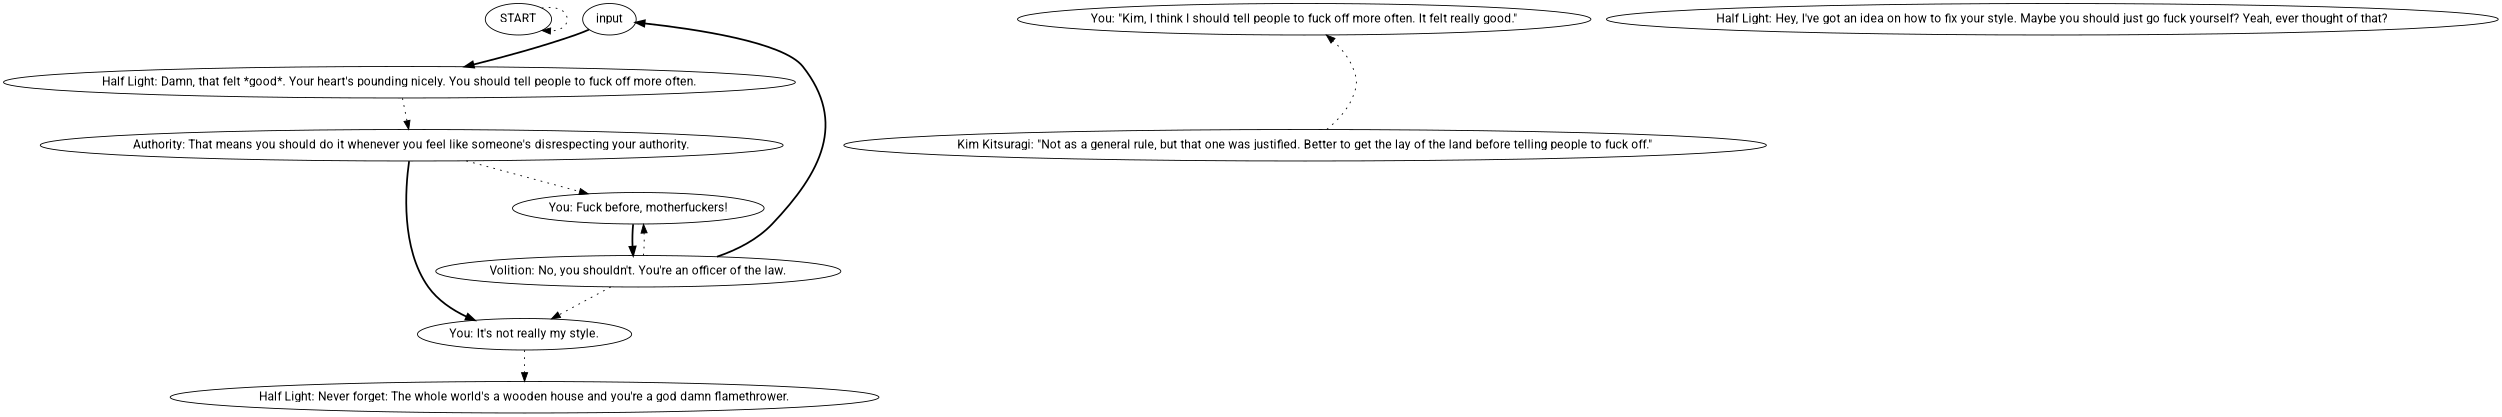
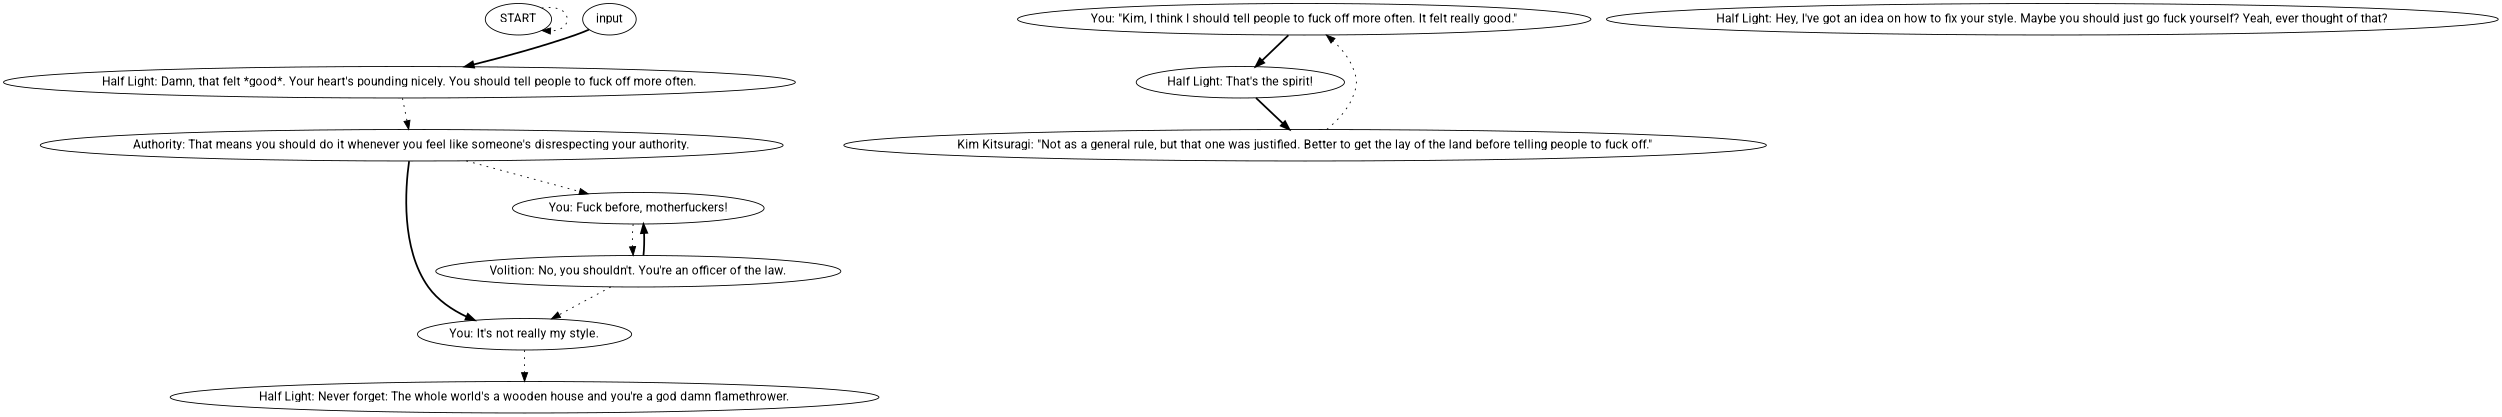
node "Half Light: That's the spirit!": added
edge "Volition: No, you shouldn't. You're an officer of the law." -> "input": removed
edge "You: Fuck before, motherfuckers!" -> "Volition: No, you shouldn't. You're an officer of the law.": style bold -> dotted
edge "Volition: No, you shouldn't. You're an officer of the law." -> "You: Fuck before, motherfuckers!": style dotted -> bold
